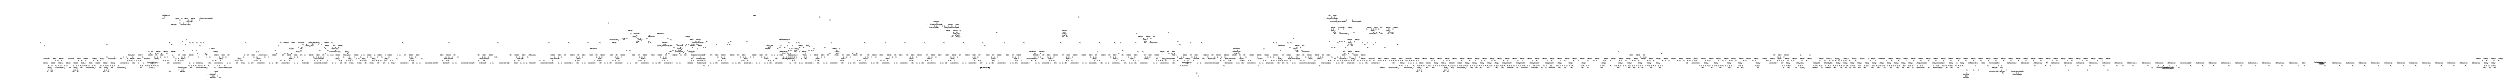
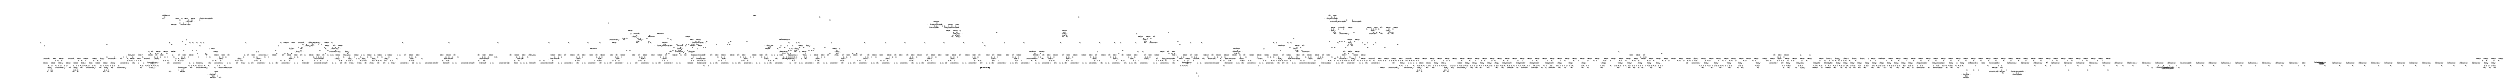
node "(Identifier,subchannel)": removed
